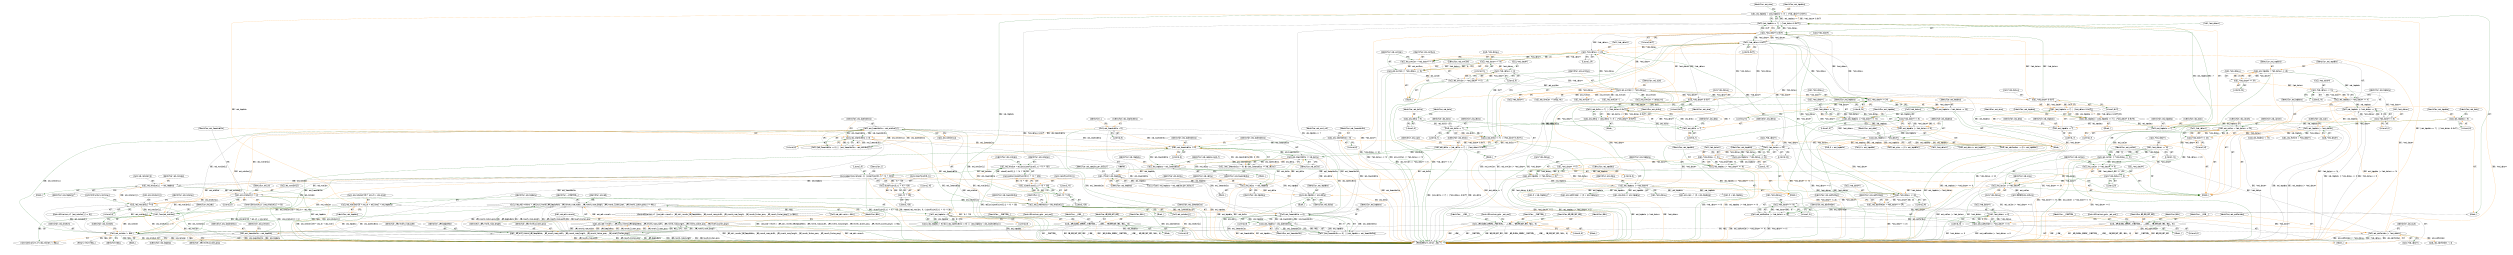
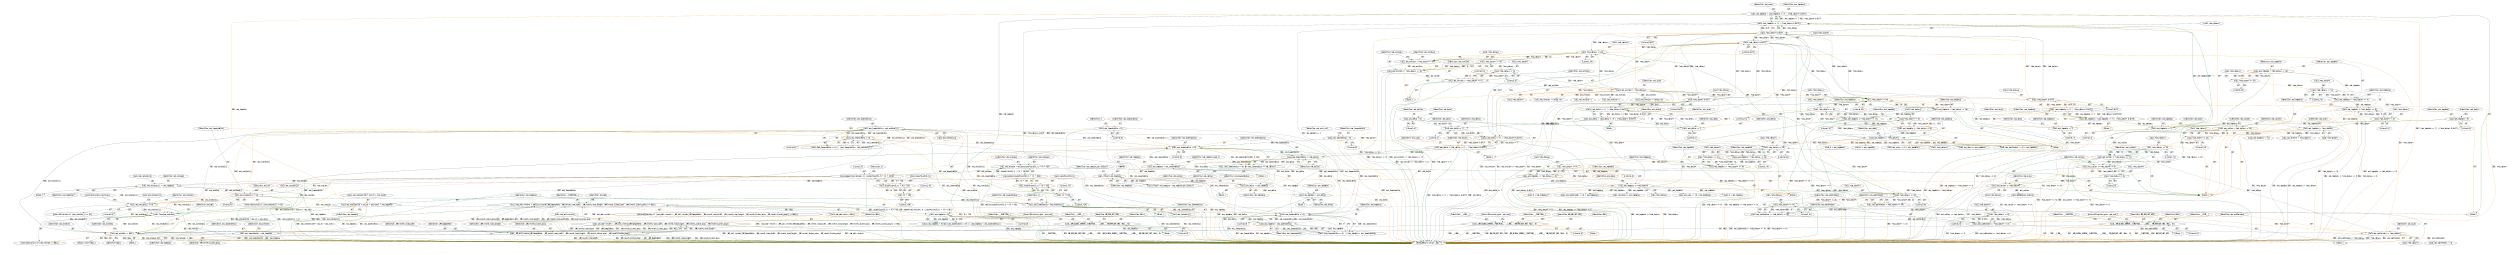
edge "(Call,free(xmi_notelen))" -> "(ControlStructure,if (xmi_notelen != NULL))": label "DDG: 128" -> "AST: "
